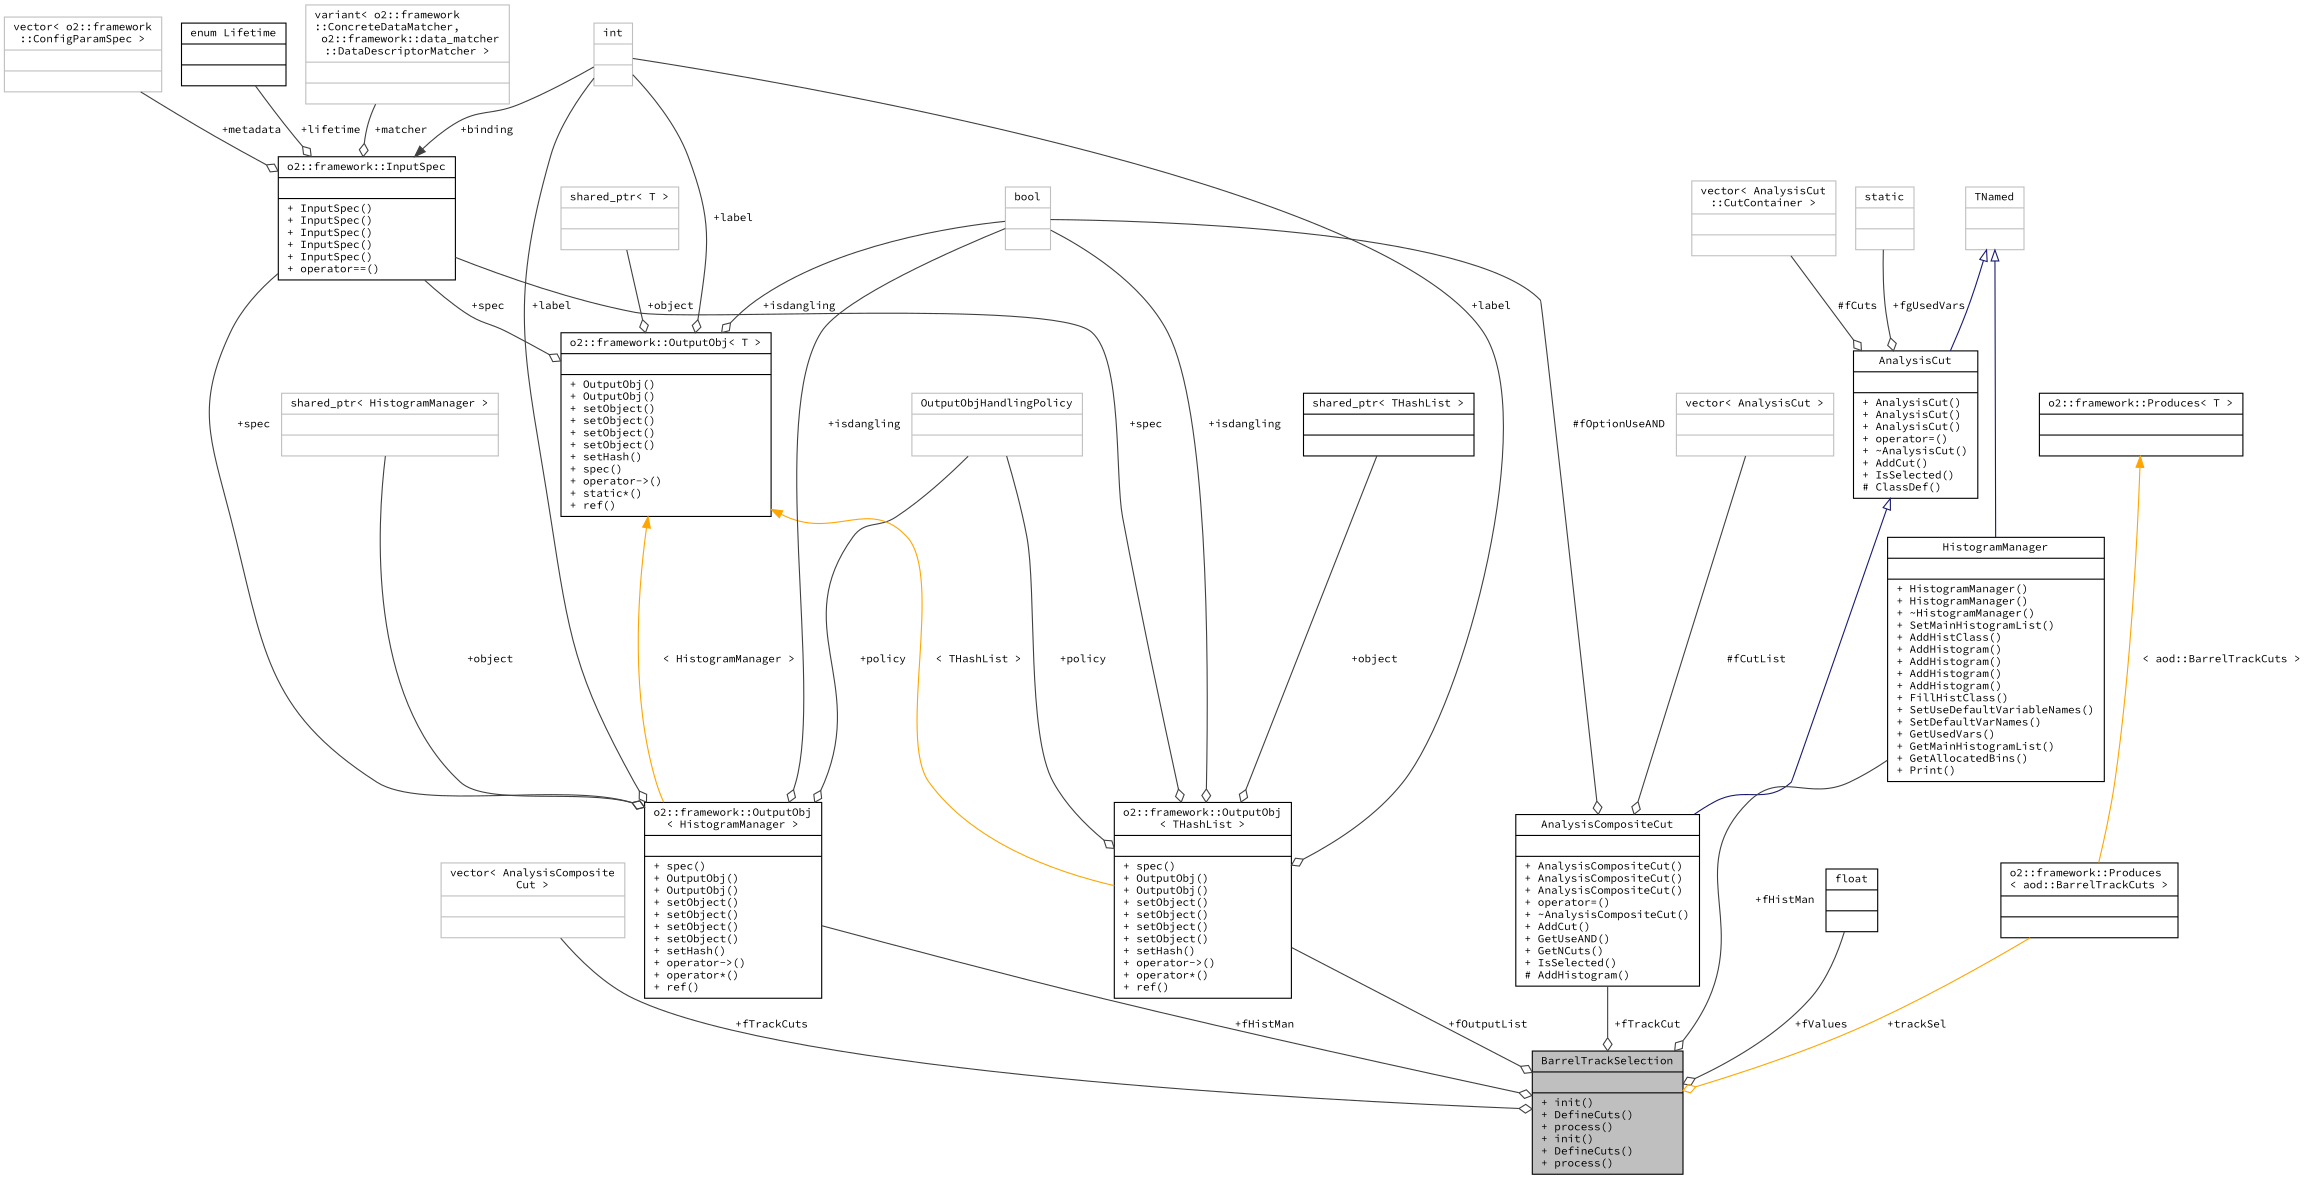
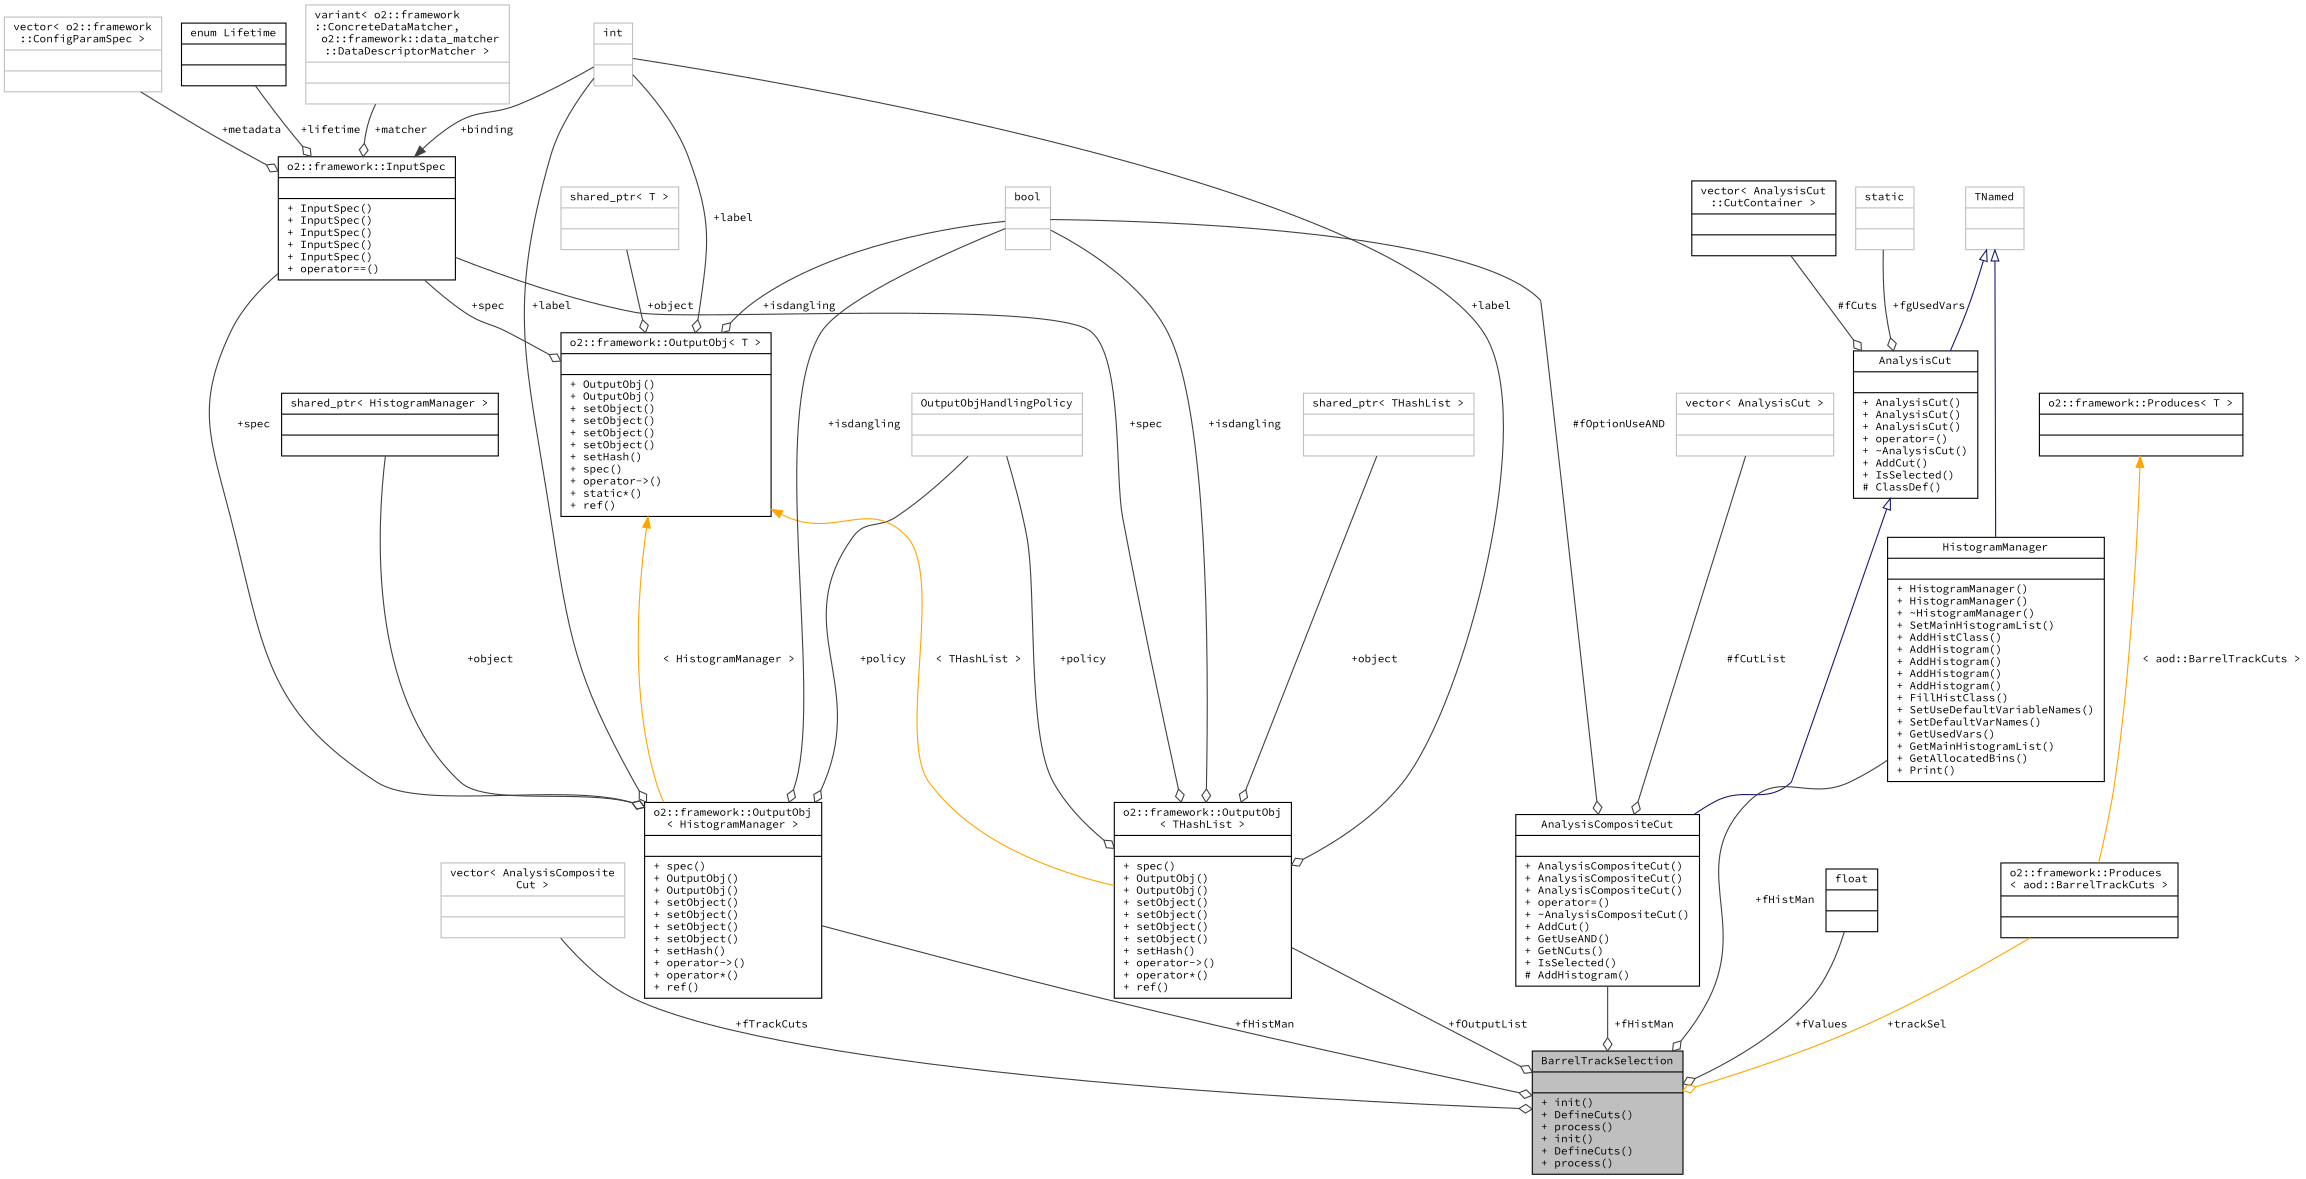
node "vector< AnalysisCut": color grey75 -> black
node "shared_ptr< HistogramManager >": color grey75 -> black
node "shared_ptr< THashList >": color black -> grey75
edge "AnalysisCompositeCut" -> "BarrelTrackSelection": label " +fTrackCut" -> " +fHistMan"
